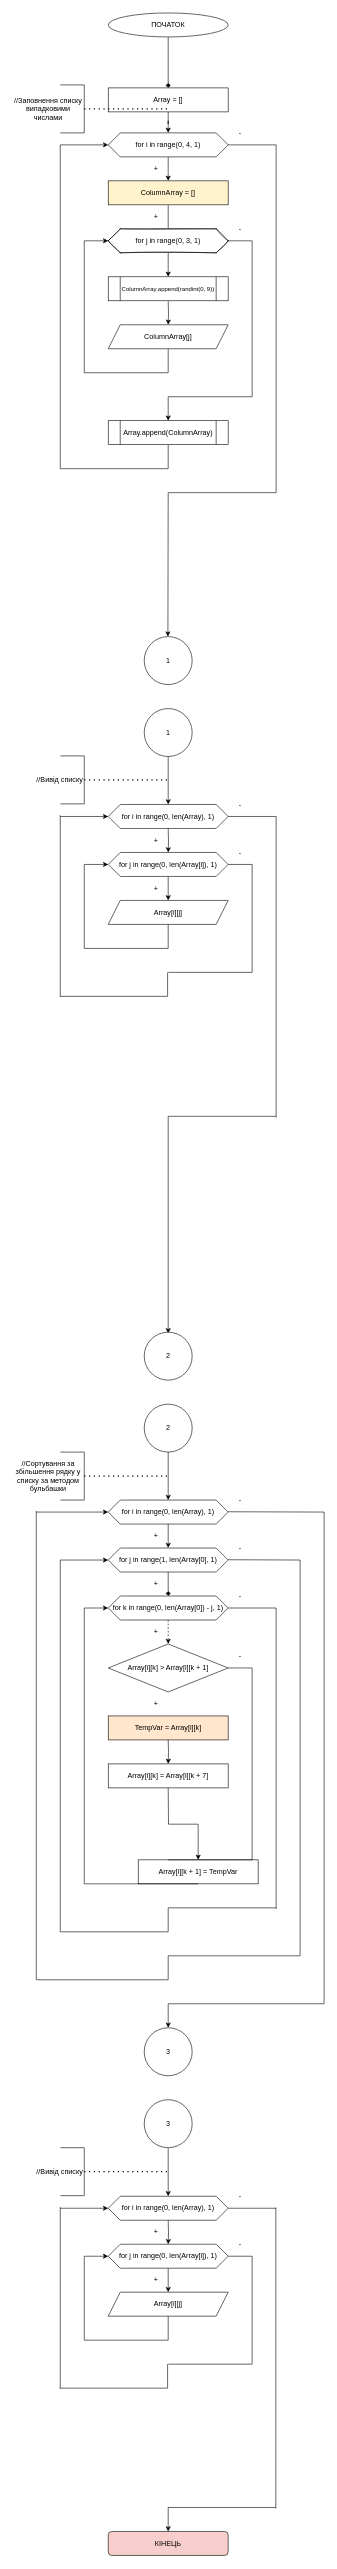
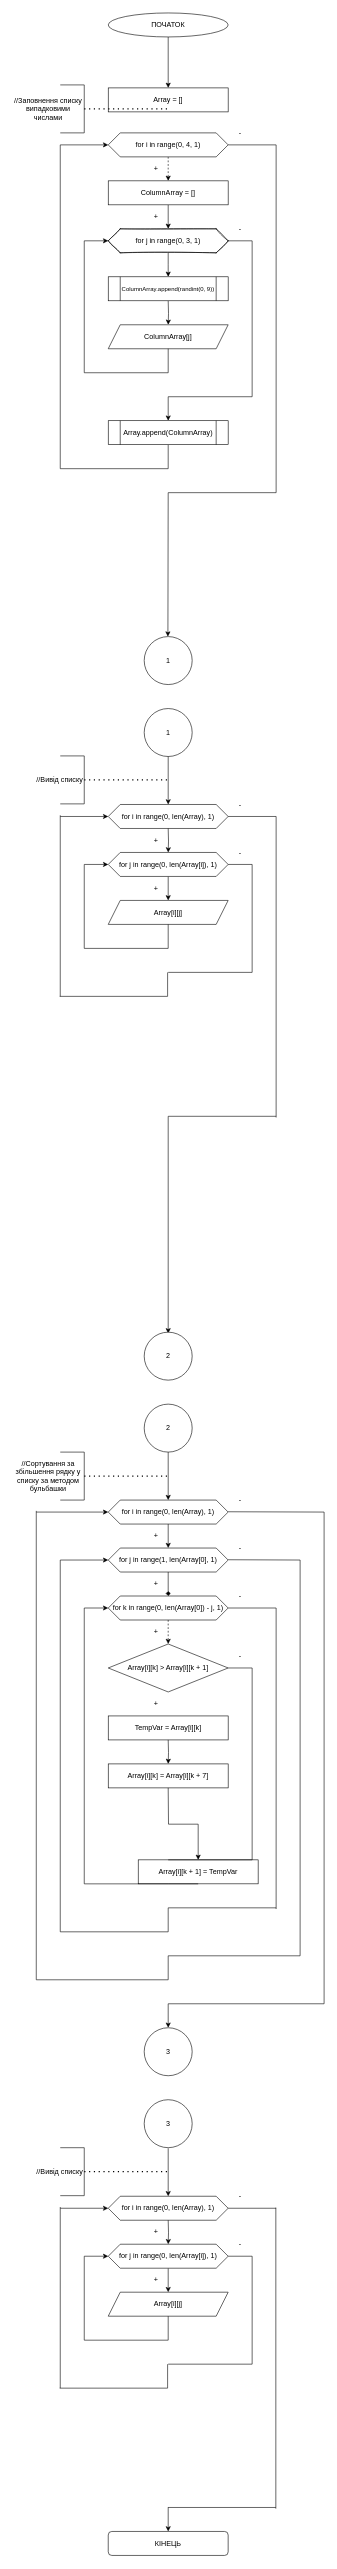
edge "ПОЧАТОК" -> "Array = []": arrowhead diamond -> classic
edge "Array = []" -> "for i in range(0, 4, 1)": removed
edge "for i in range(0, 4, 1)" -> "ColumnArray = []": style solid -> dashed
node "ColumnArray = []": fillcolor #fff2cc -> #ffffff
edge "ColumnArray = []" -- "for j in range(0, 3, 1)": arrowhead none -> classic
node "TempVar = Array[i][k]": fillcolor #ffe6cc -> #ffffff
node "КІНЕЦЬ": fillcolor #f8cecc -> #ffffff
